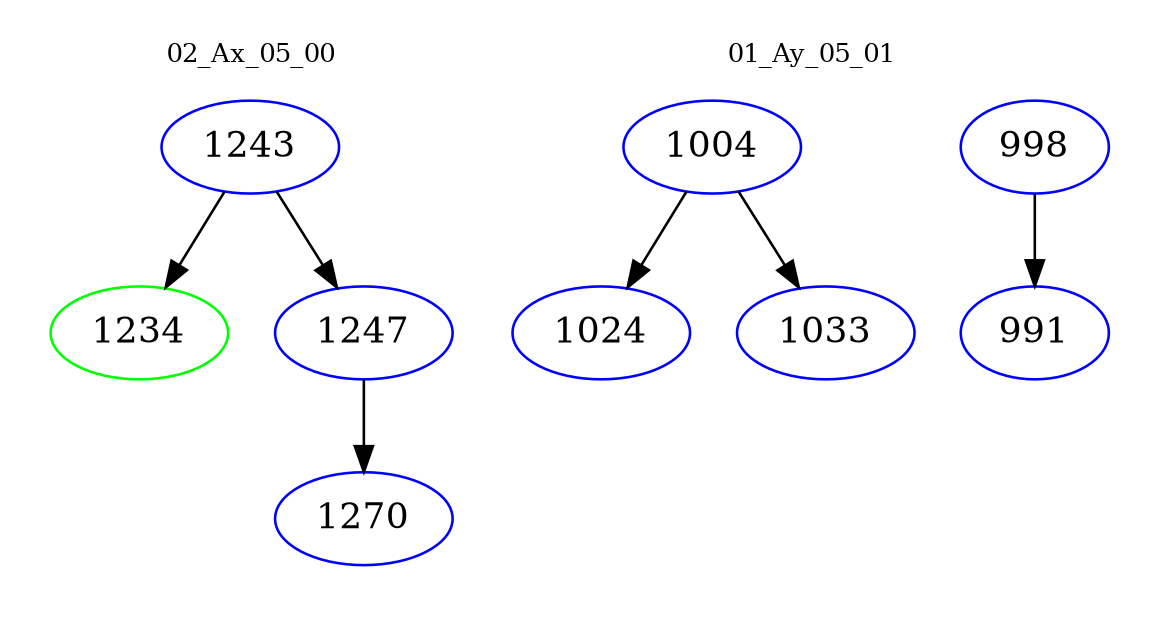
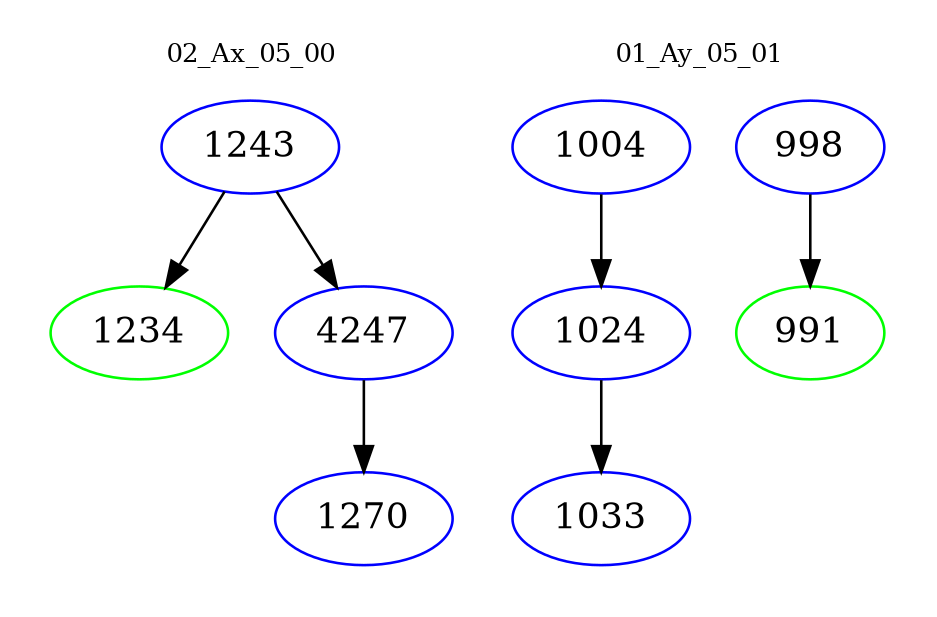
edge "1004" -> "1033": now "1024" -> "1033"
node "1247": label "1247" -> "4247"
node "991": color blue -> green
